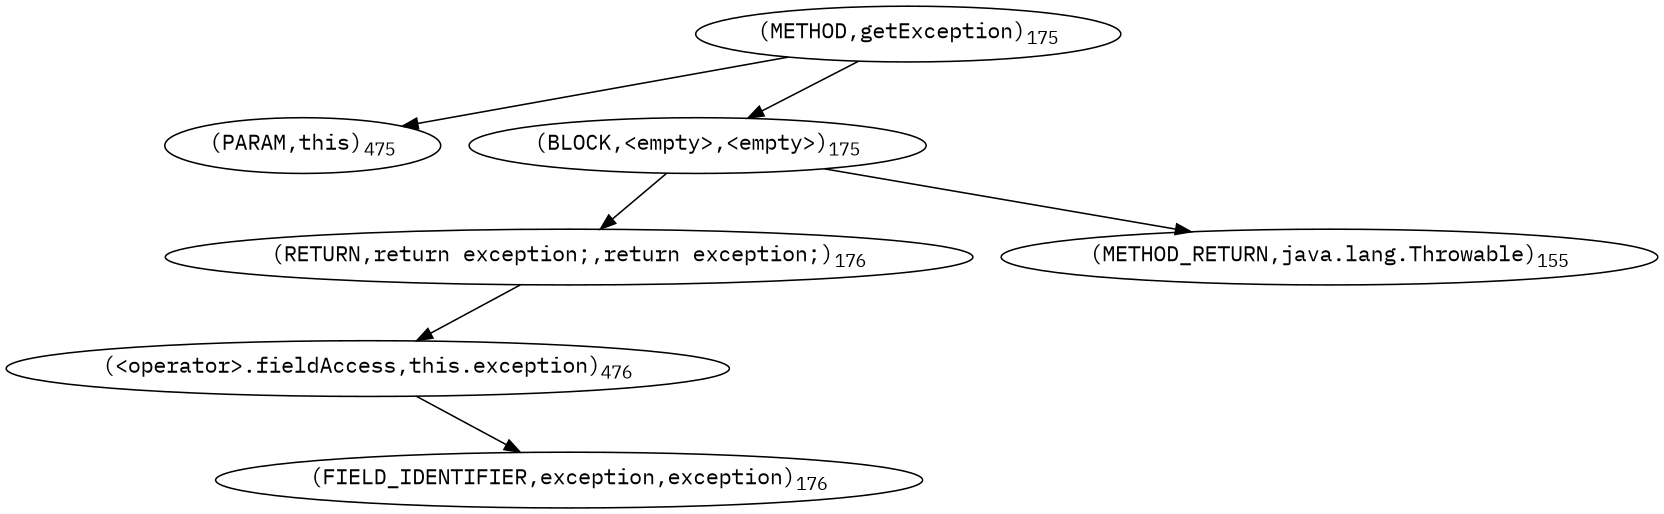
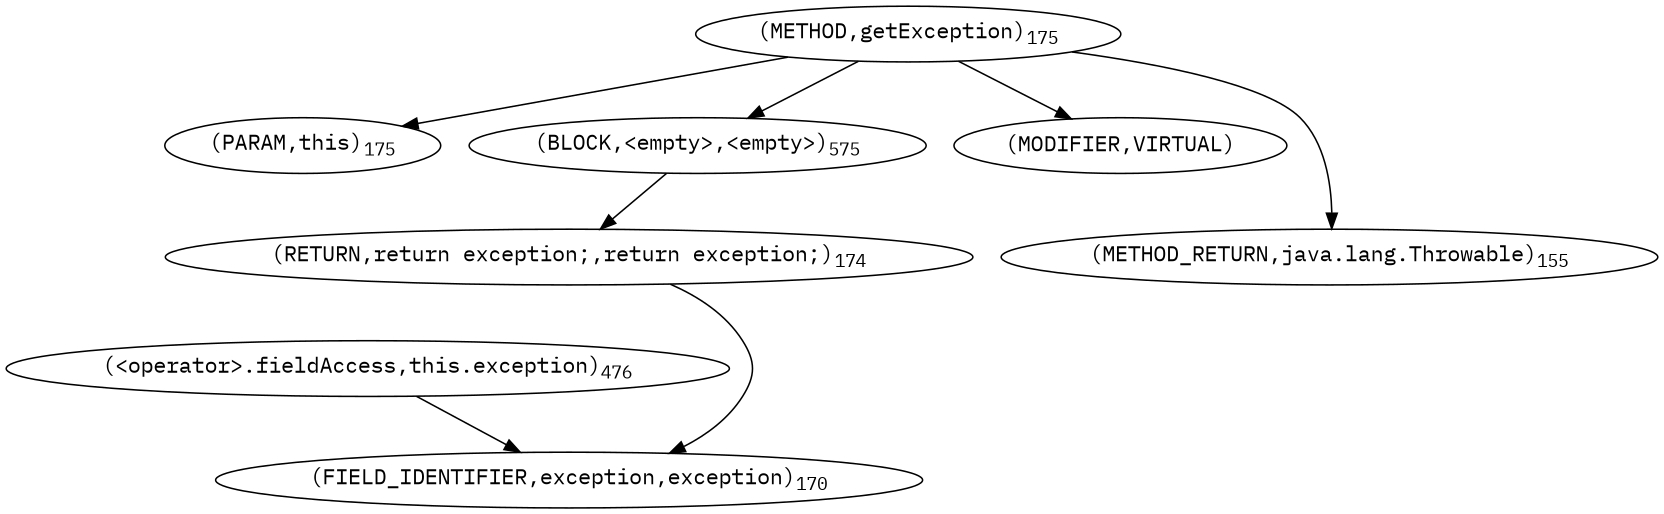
node "(PARAM,this)": text "475" -> "175"
node "(BLOCK,<empty>,<empty>)": text "175" -> "575"
node "(MODIFIER,VIRTUAL)": added
edge "(BLOCK,<empty>,<empty>)" -> "(METHOD_RETURN,java.lang.Throwable)": now "(METHOD,getException)" -> "(METHOD_RETURN,java.lang.Throwable)"
node "(RETURN,return exception;,return exception;)": text "176" -> "174"
edge "(RETURN,return exception;,return exception;)" -> "(<operator>.fieldAccess,this.exception)": now "(RETURN,return exception;,return exception;)" -> "(FIELD_IDENTIFIER,exception,exception)"
node "(FIELD_IDENTIFIER,exception,exception)": text "176" -> "170"
